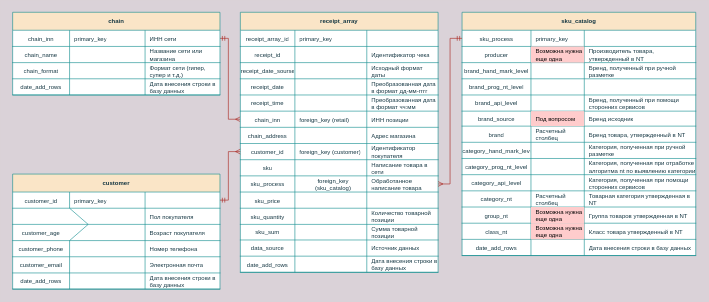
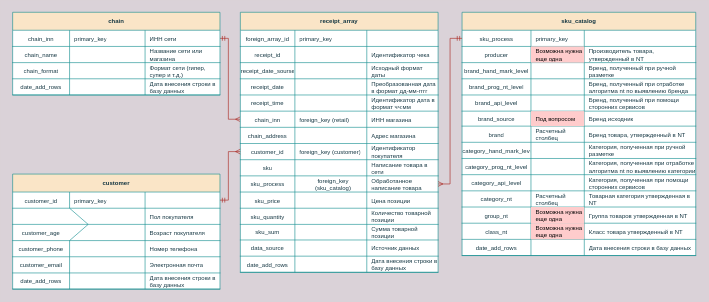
node "receipt_array_id": label "receipt_array_id" -> "foreign_array_id"
node "Бренд, полученный при отработке алгоритма nt по выявлению бренда": added
node "Преобразованная дата в формат чч:мм": label "Преобразованная дата в формат чч:мм" -> "Идентификатор дата в формат чч:мм"
node "ИНН позиции": label "ИНН позиции" -> "ИНН магазина"
node "Цена позиции": added
